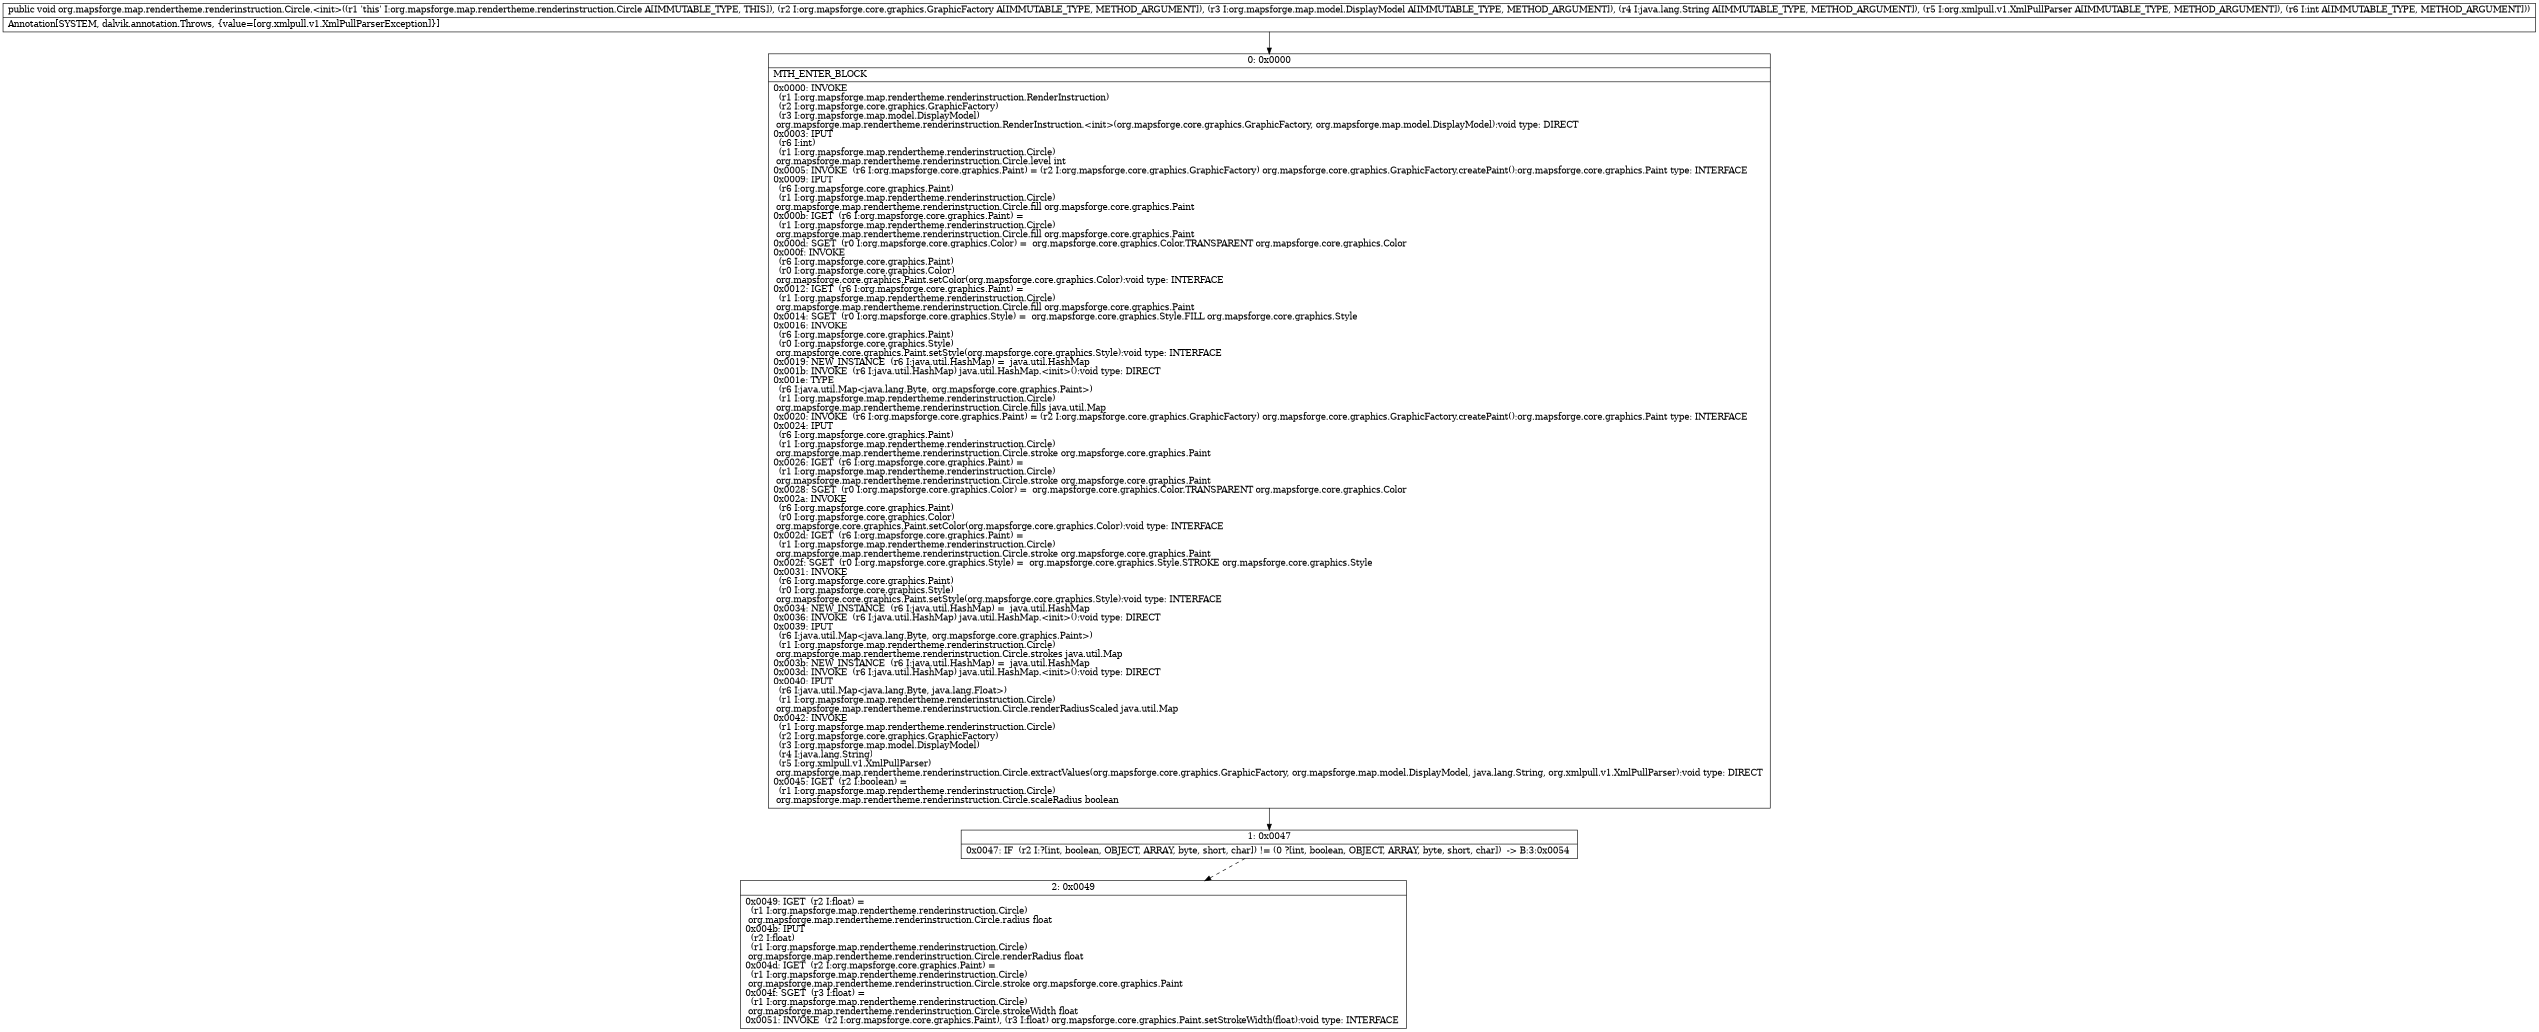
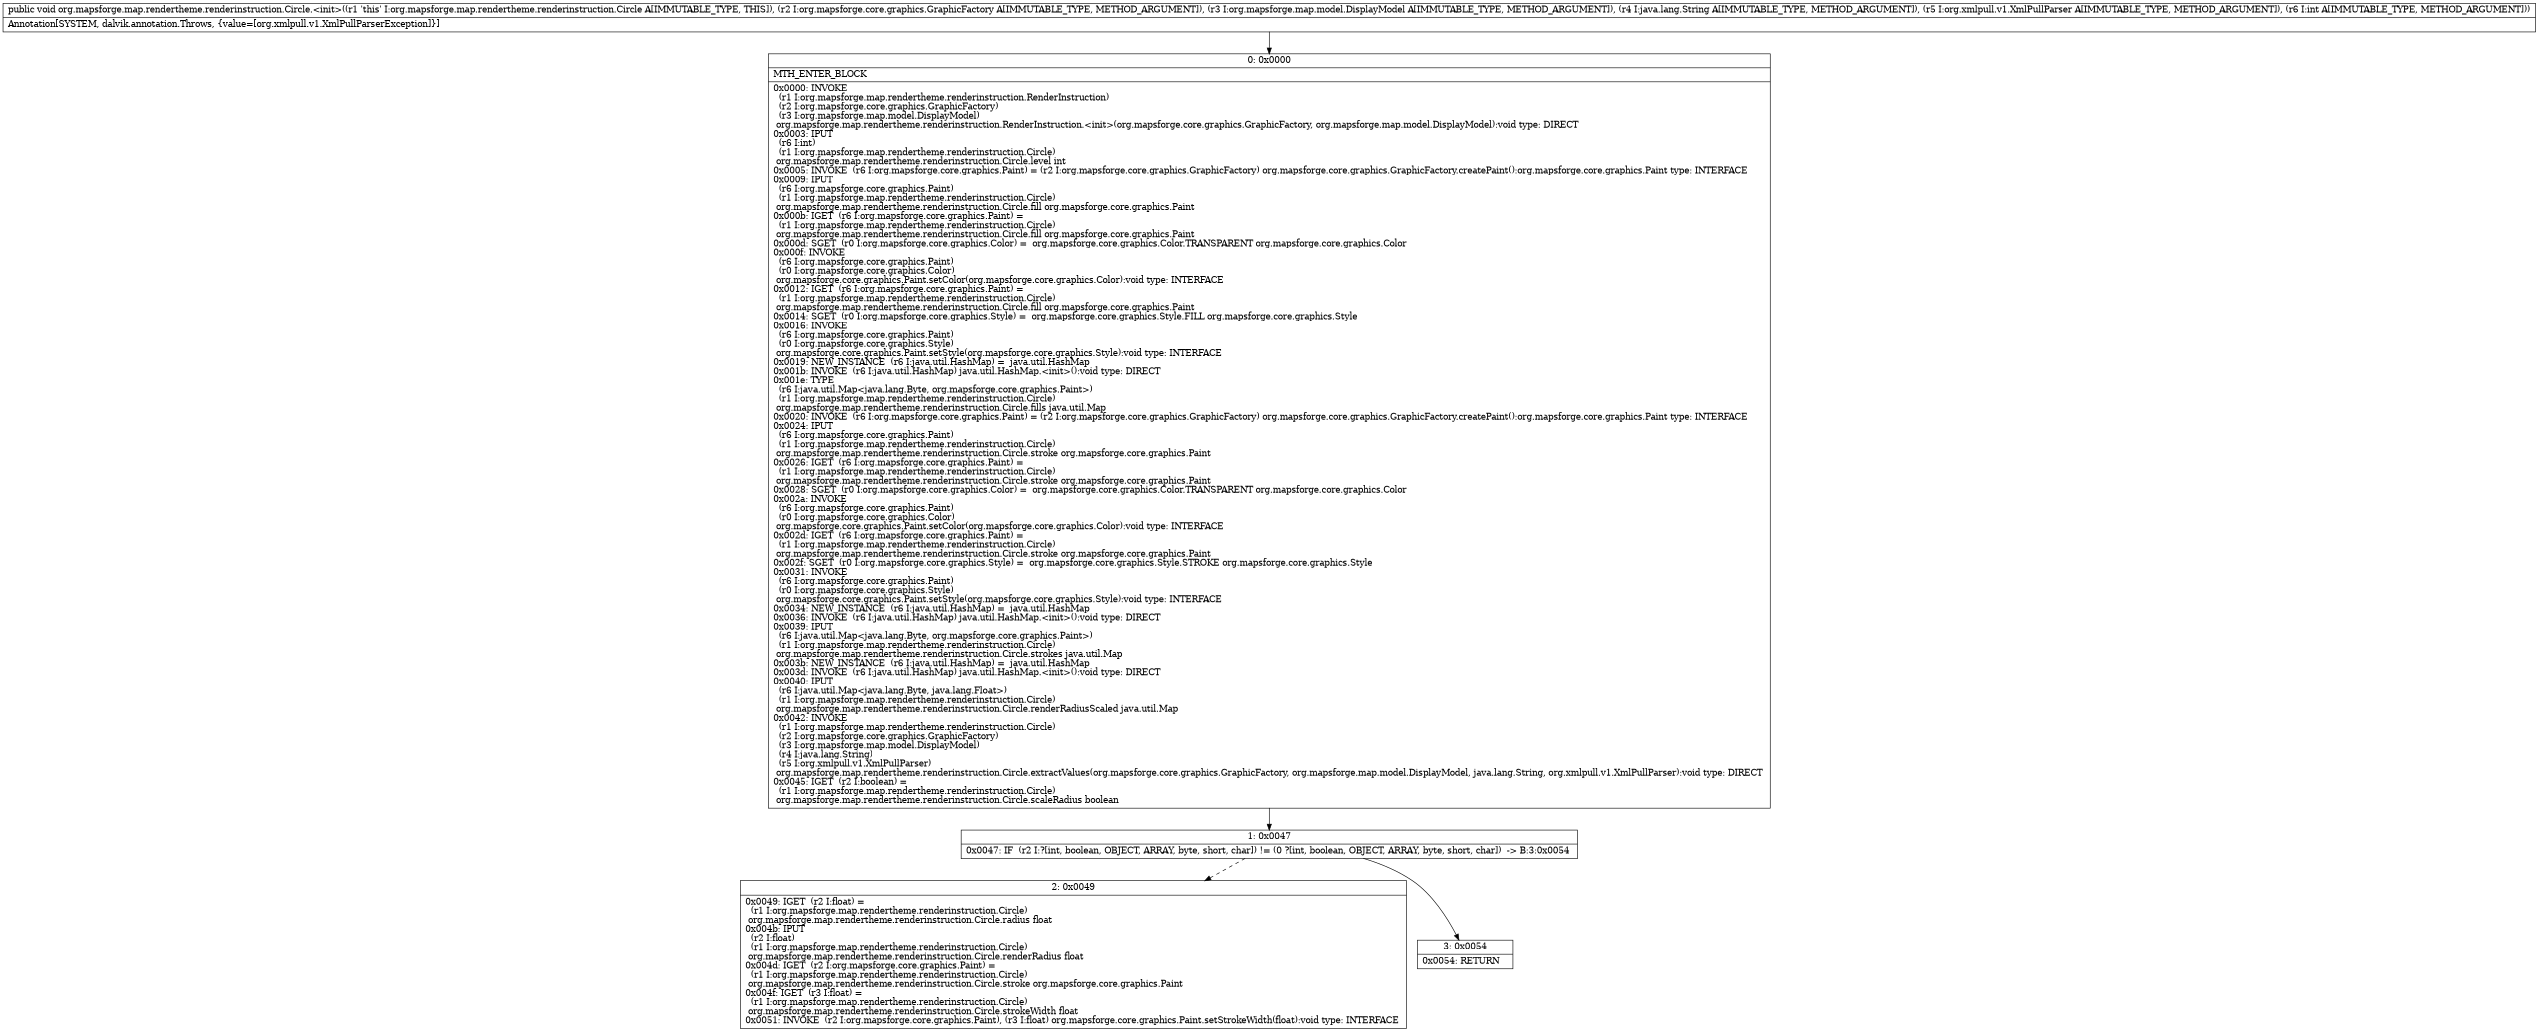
node "3: 0x0054": added
node "2: 0x0049": text "0x004f: SGET  (r3 I:float) =" -> "0x004f: IGET  (r3 I:float) ="
